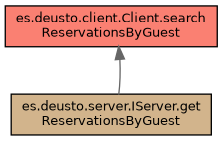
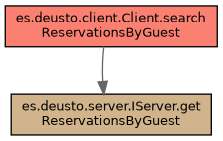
edge "es.deusto.server.IServer.get ReservationsByGuest" -> "es.deusto.client.Client.search ReservationsByGuest": reversed
